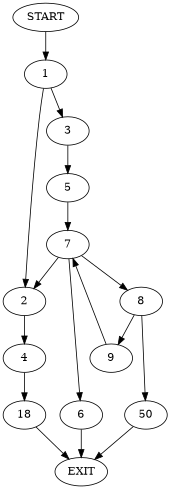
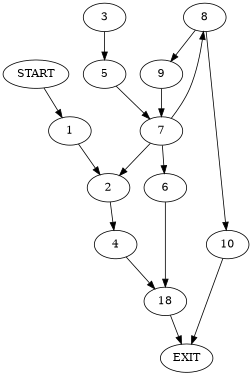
edge "1" -> "3": removed
node "50": label "50" -> "10"
edge "6" -> "EXIT": now "6" -> "18"
